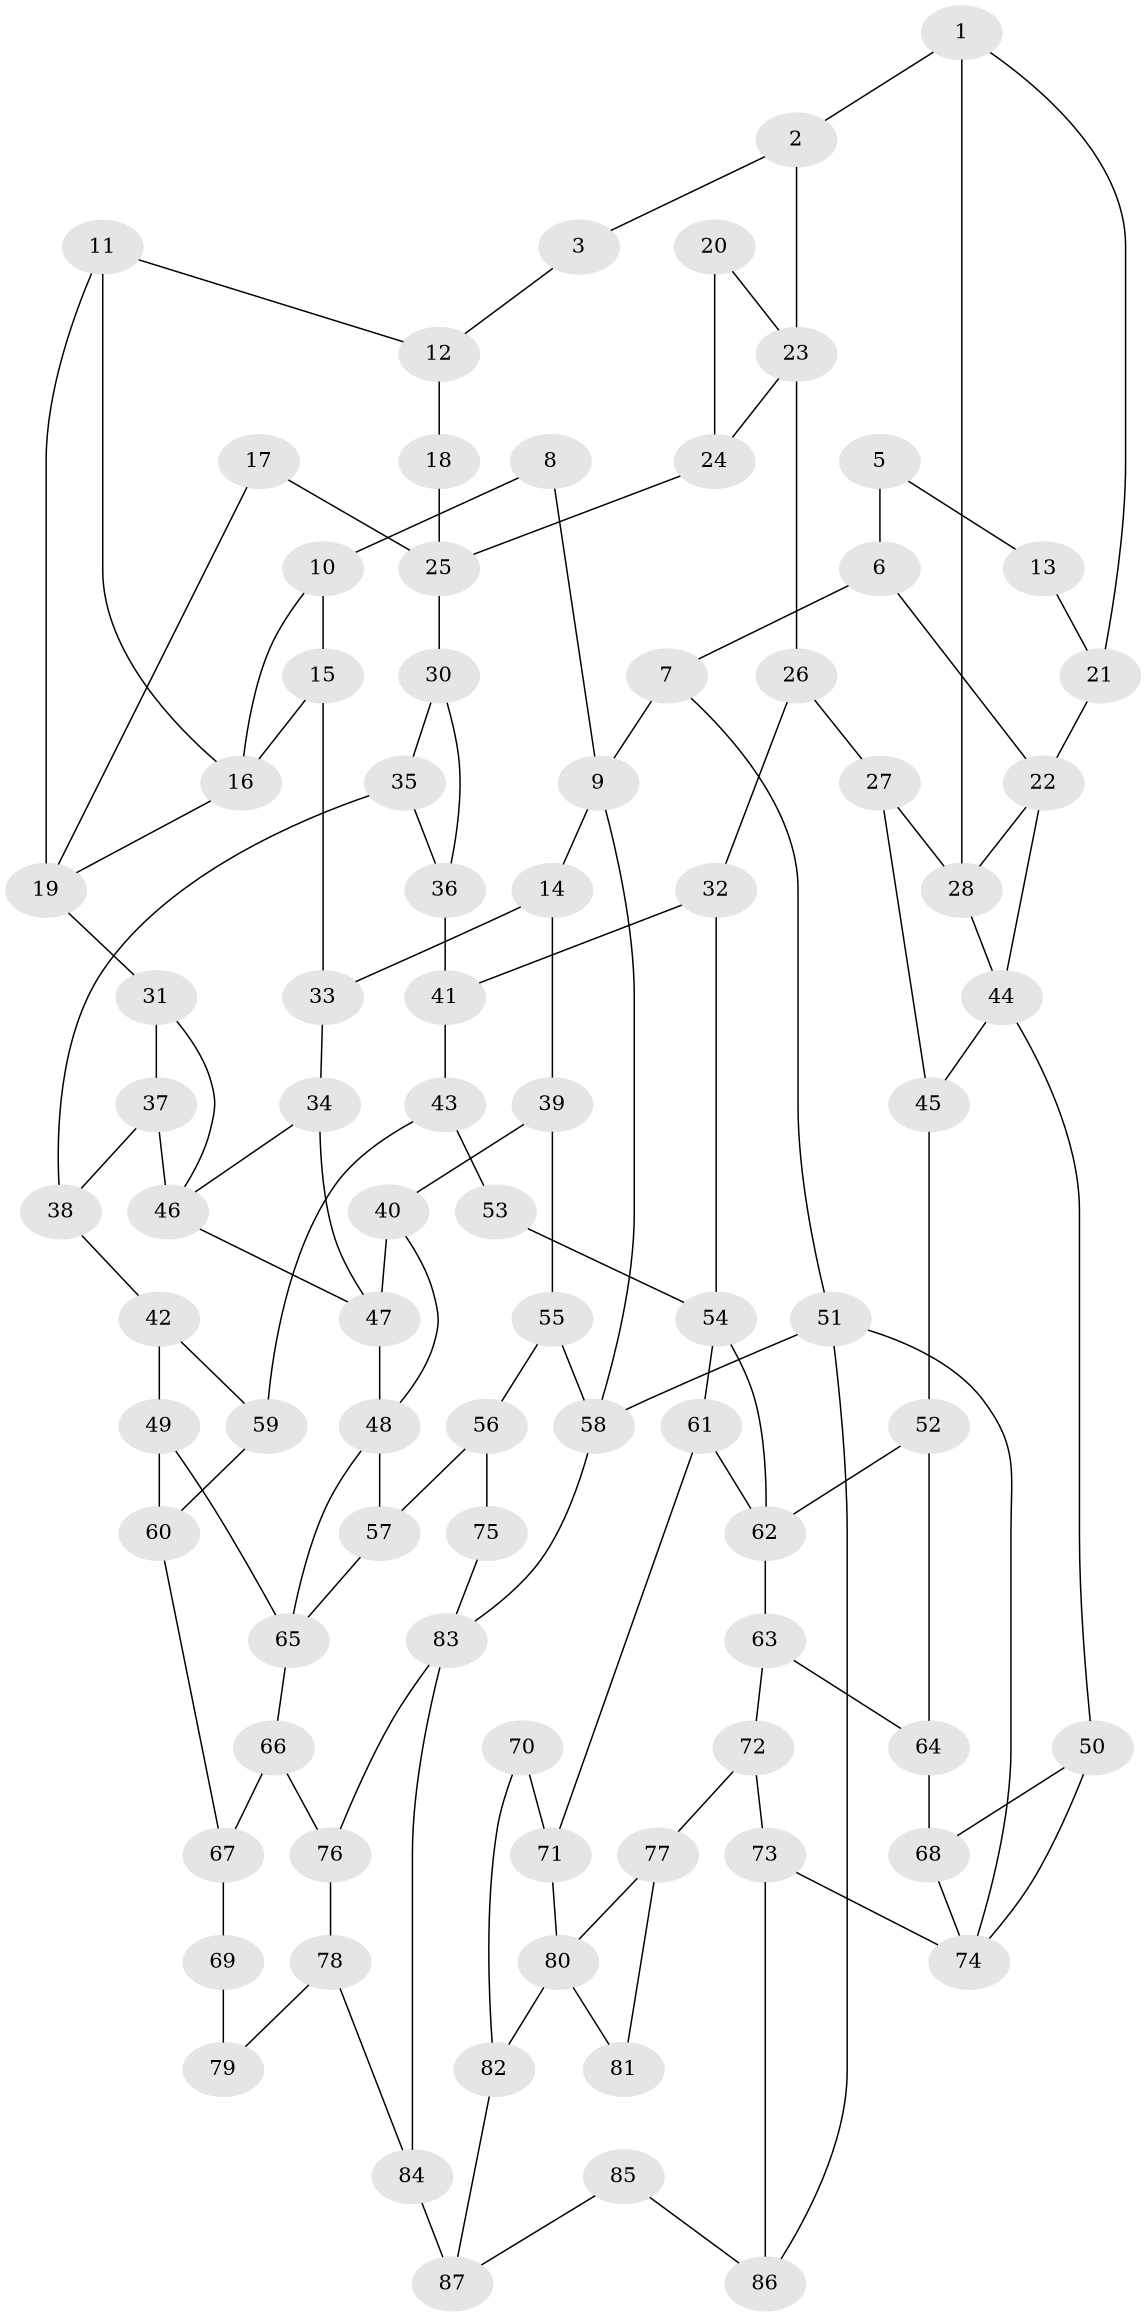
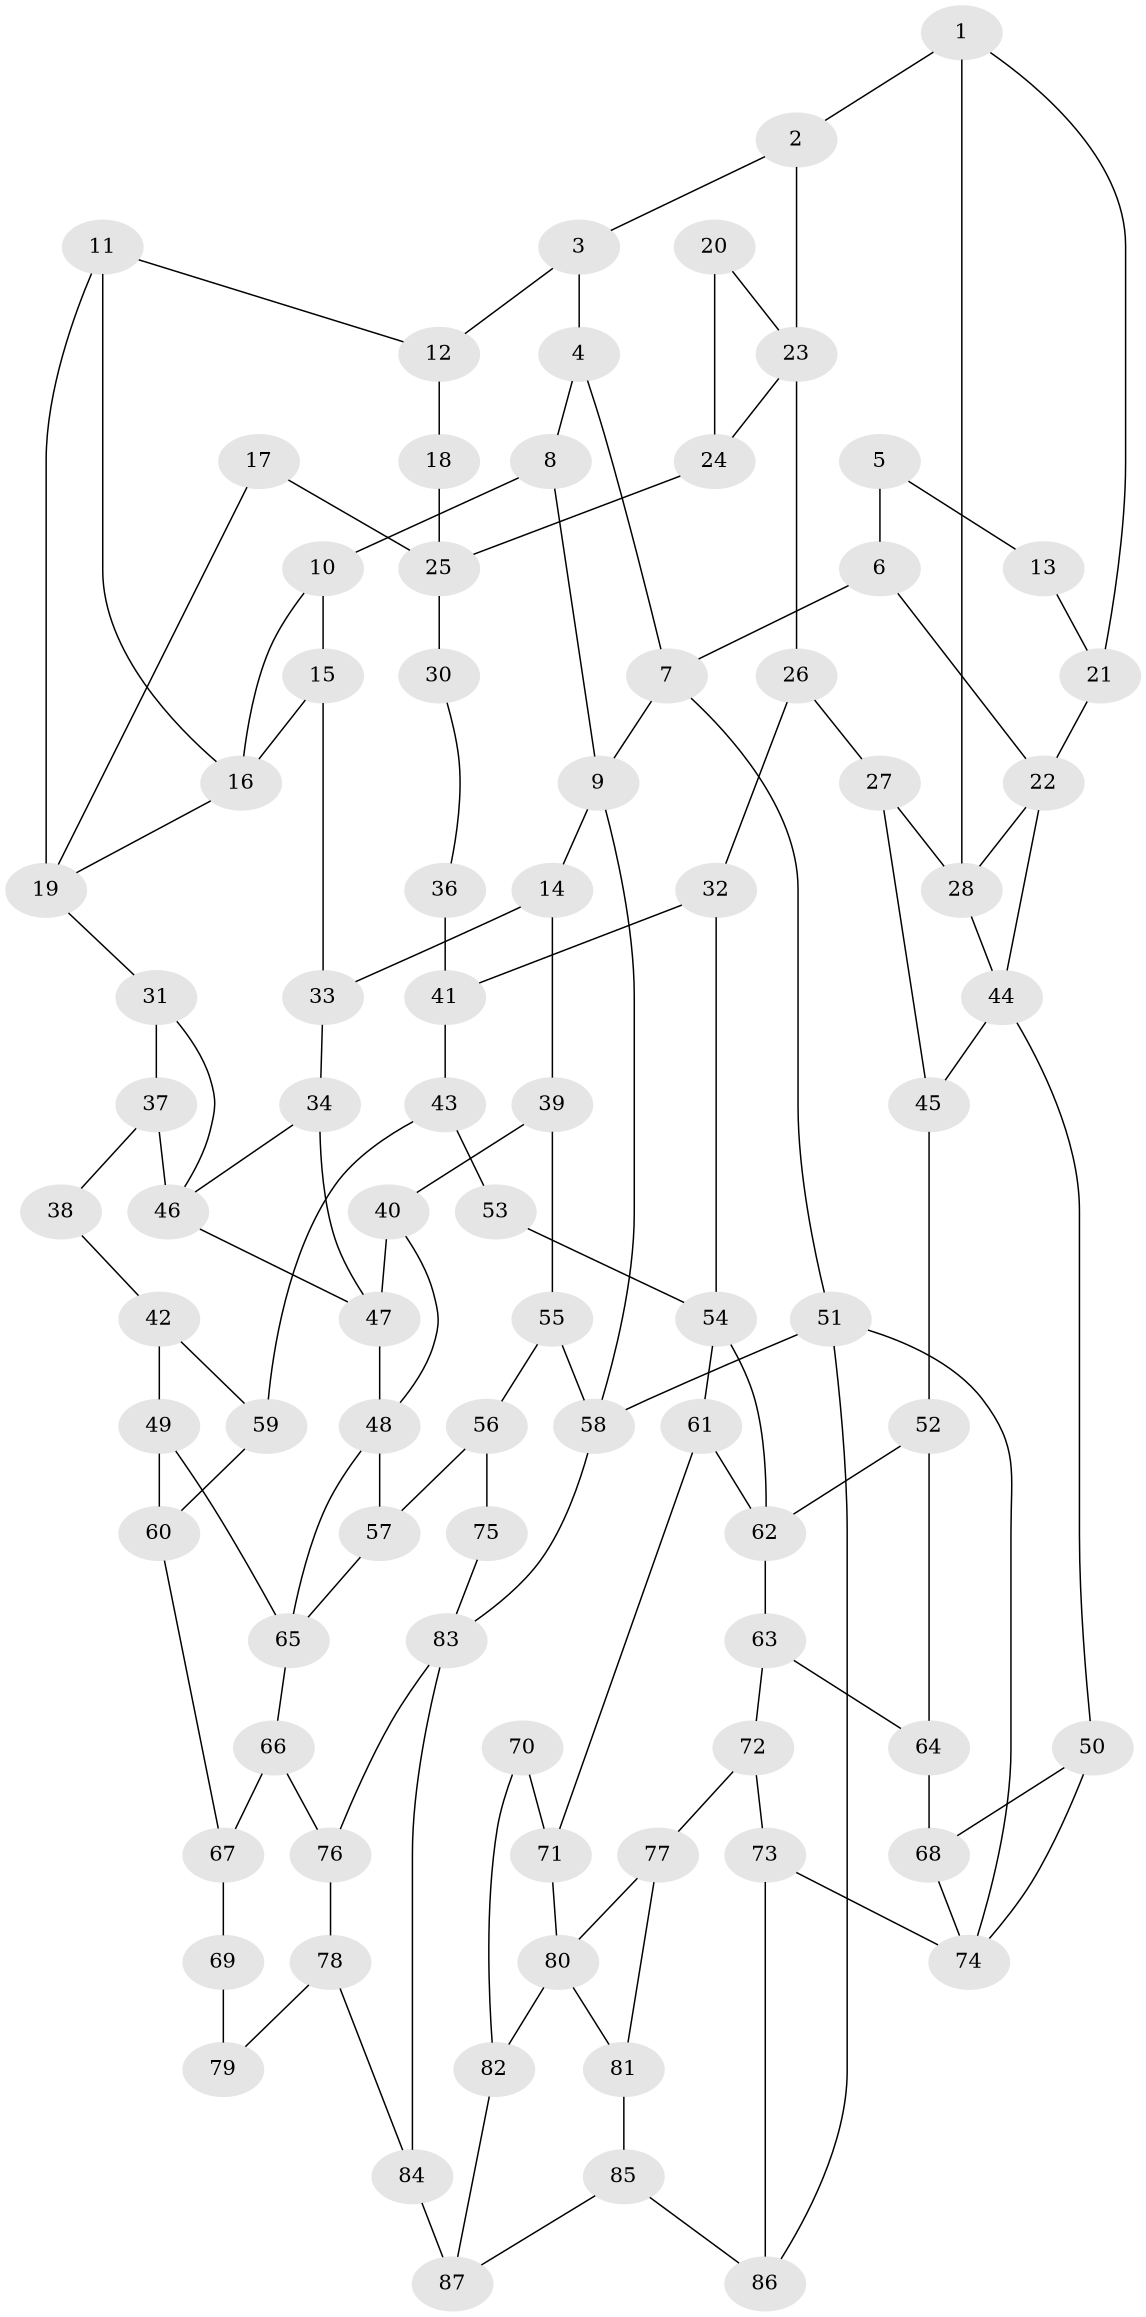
node "4": added
node "35": removed
edge "81" -- "85": added
